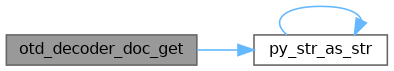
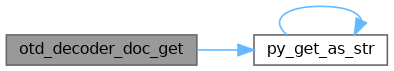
node "py_str_as_str": label "py_str_as_str" -> "py_get_as_str"
